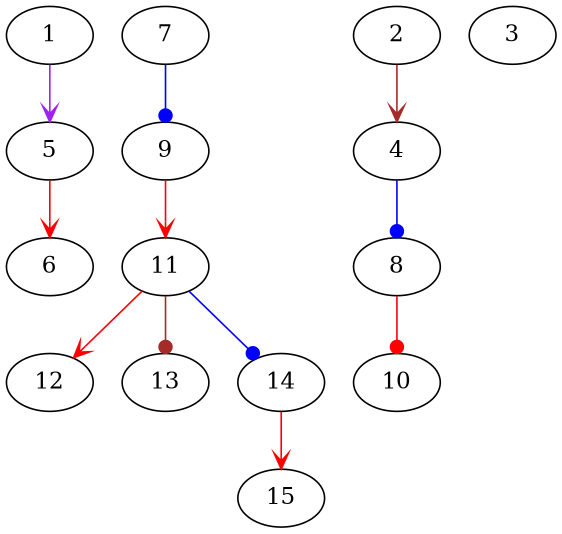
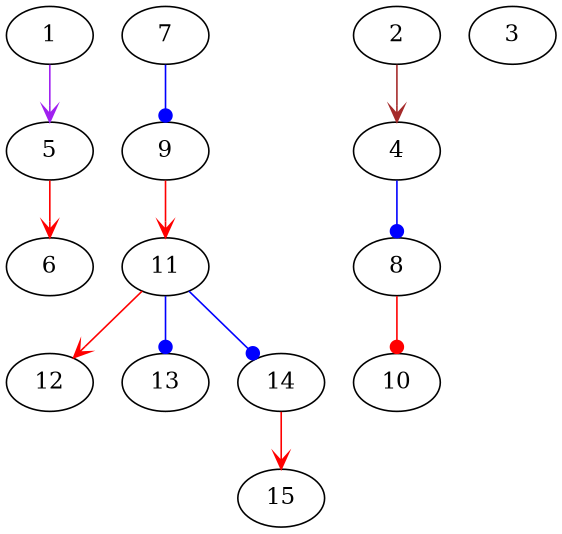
edge "11" -> "13": color brown -> blue
